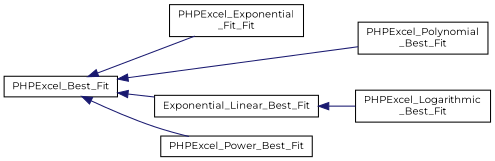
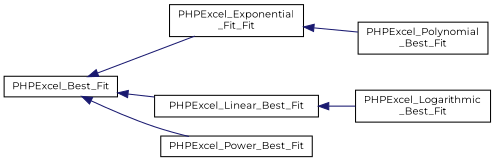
edge "PHPExcel_Polynomial _Best_Fit" -> "PHPExcel_Best_Fit": now "PHPExcel_Polynomial _Best_Fit" -> "PHPExcel_Exponential _Fit_Fit"
node "Exponential_Linear_Best_Fit": label "Exponential_Linear_Best_Fit" -> "PHPExcel_Linear_Best_Fit"
